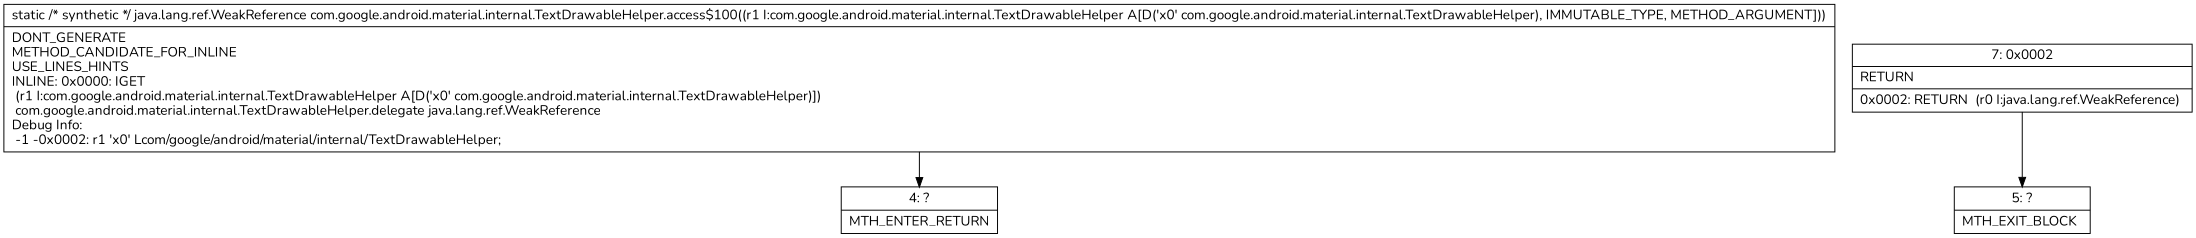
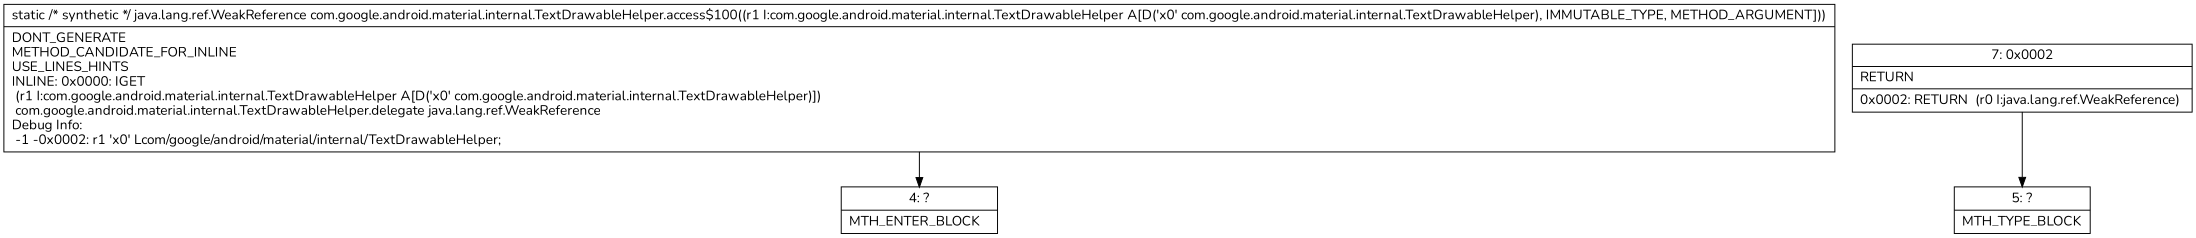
node "4: ?": text "MTH_ENTER_RETURN" -> "MTH_ENTER_BLOCK"
node "5: ?": text "MTH_EXIT_BLOCK" -> "MTH_TYPE_BLOCK"
